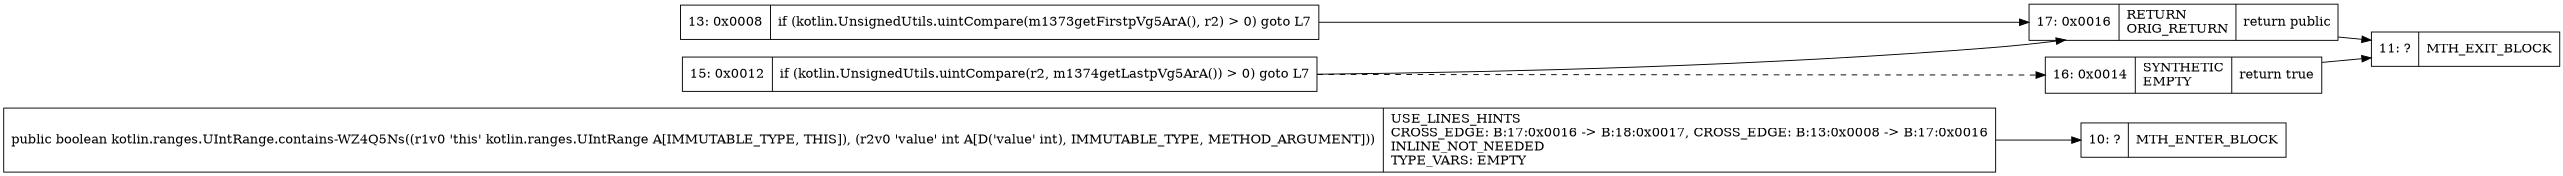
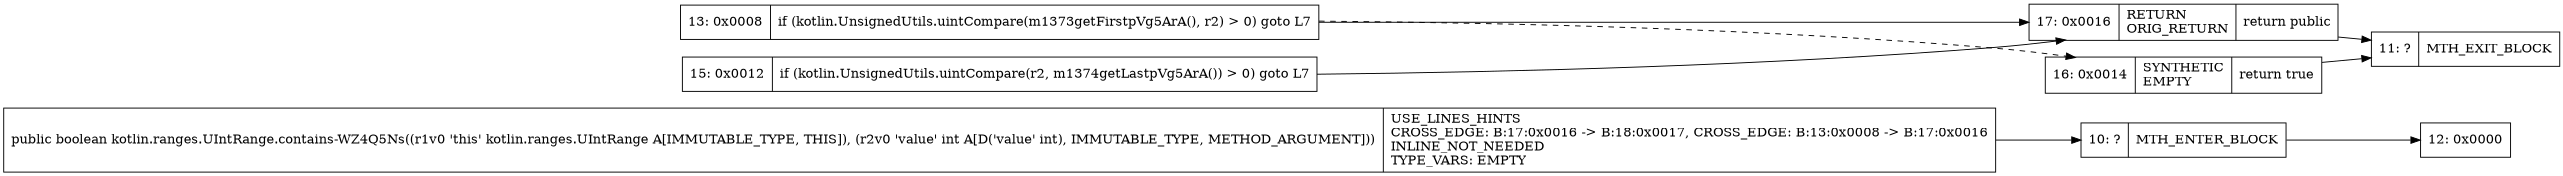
edge "15: 0x0012" -> "16: 0x0014": now "13: 0x0008" -> "16: 0x0014"
node "12: 0x0000": added
